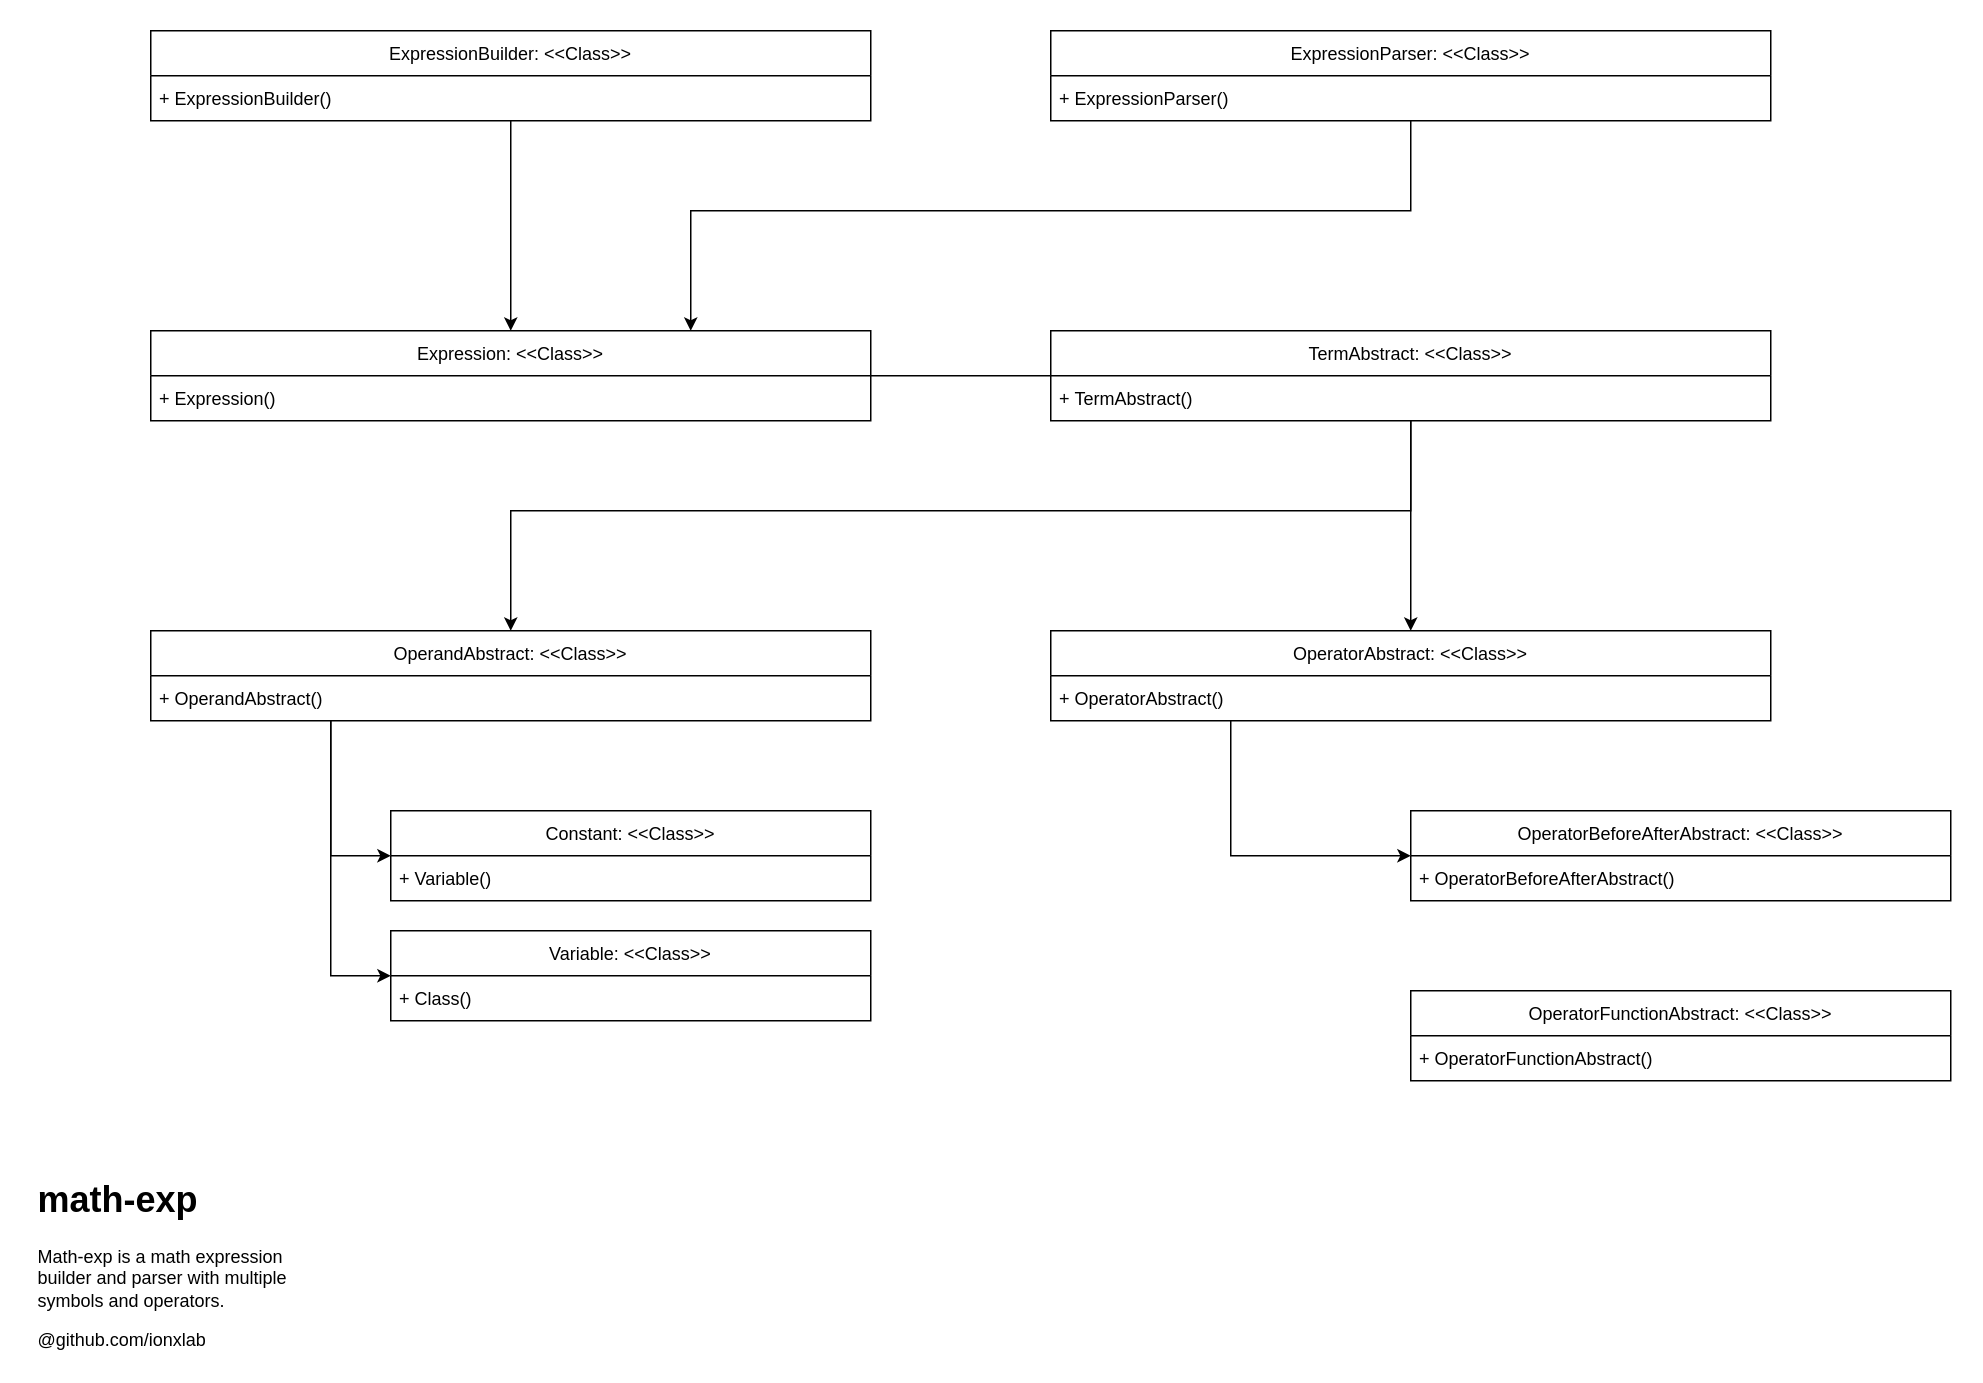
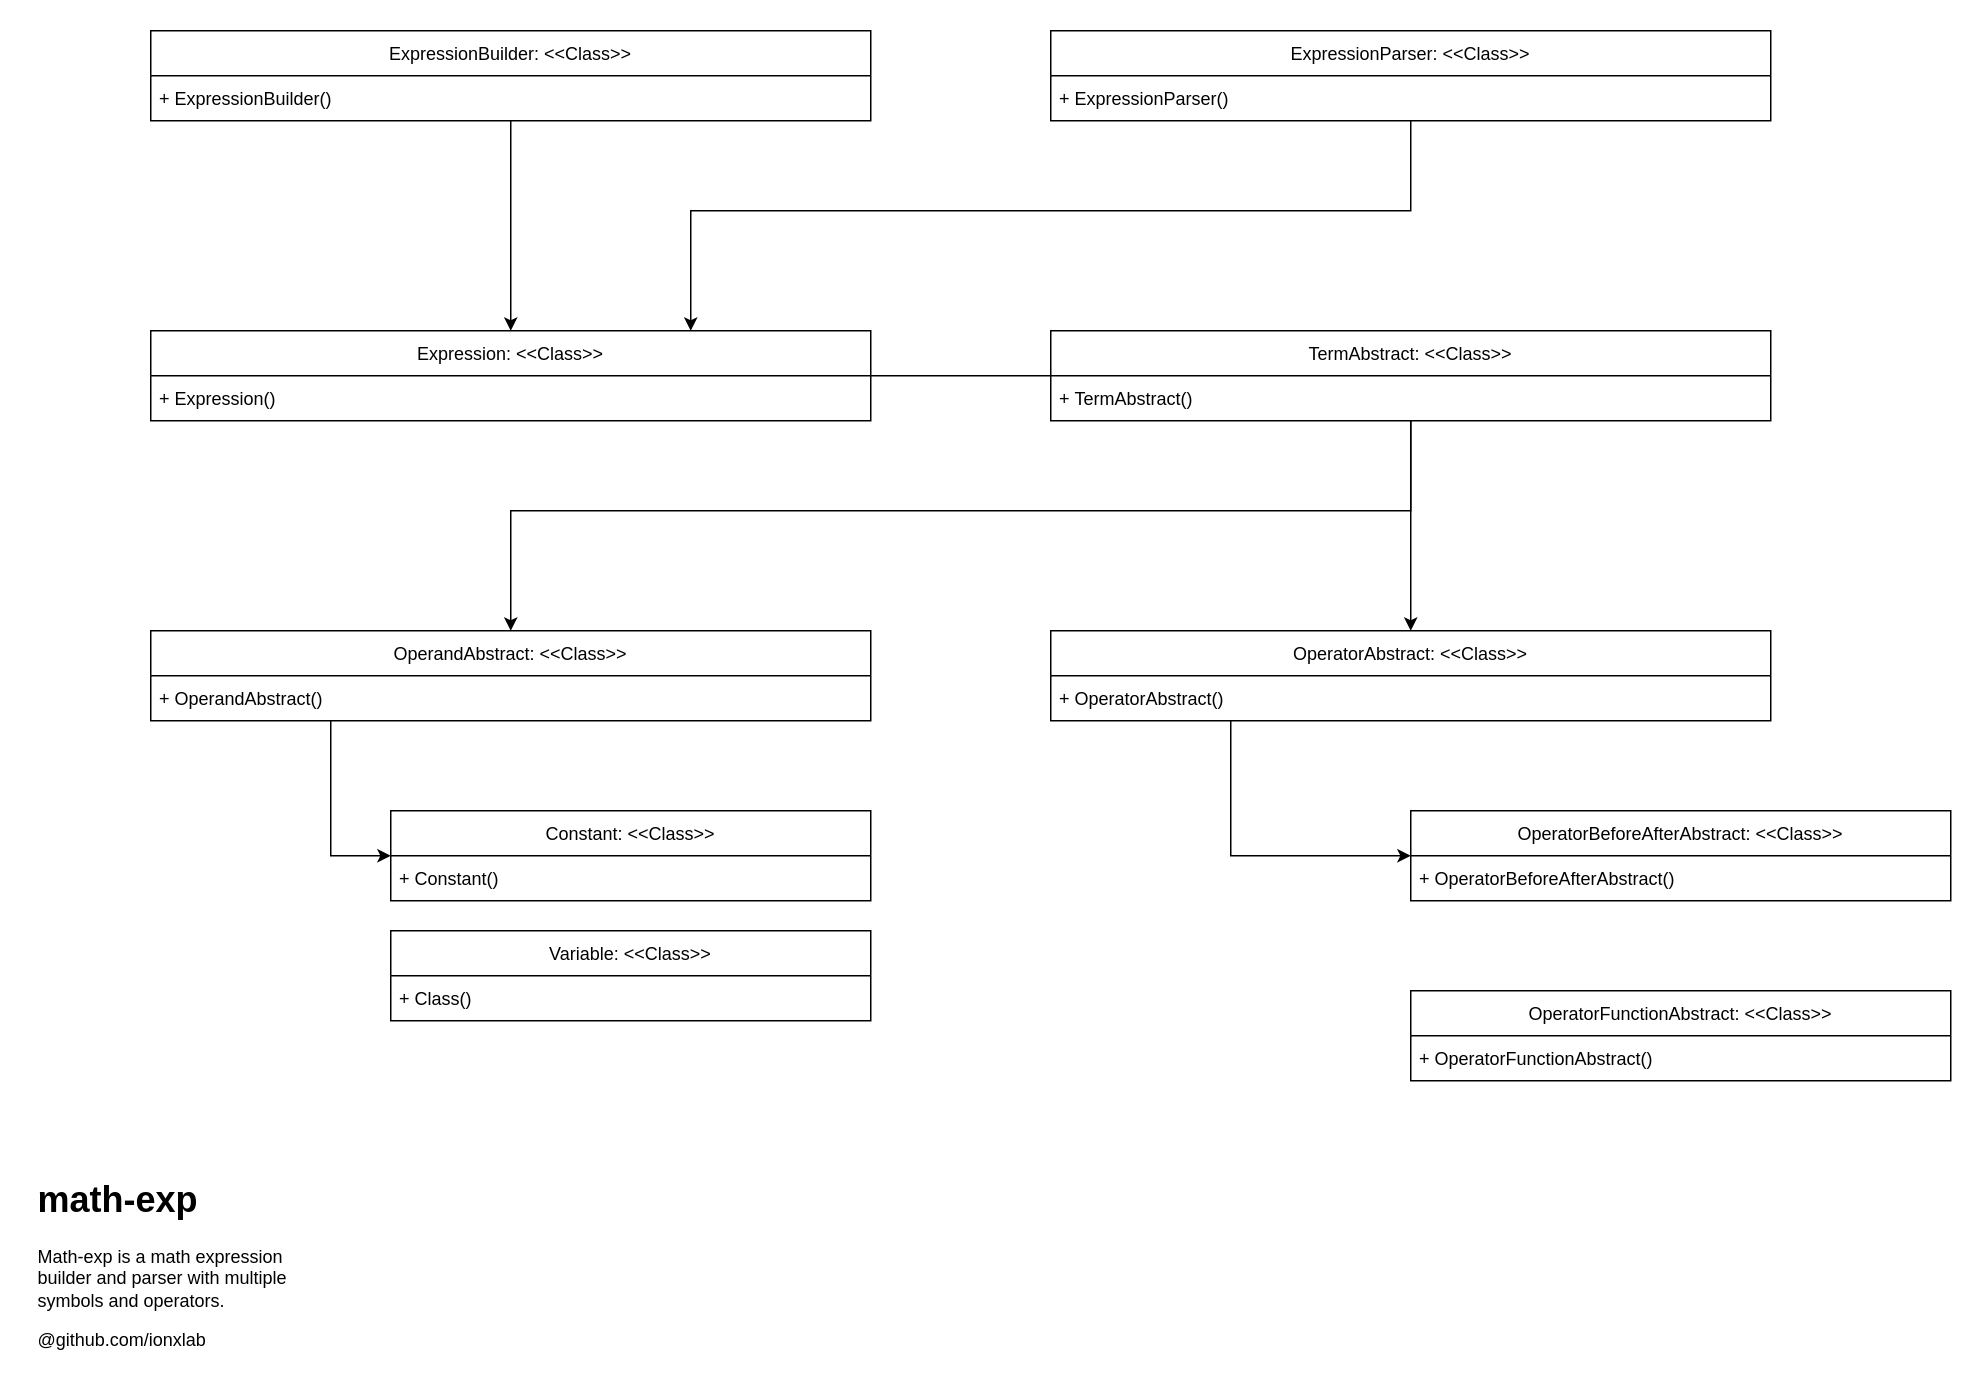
node "+ Variable()": label "+ Variable()" -> "+ Constant()"
edge "+ OperandAbstract()" -> "+ Class()": removed
